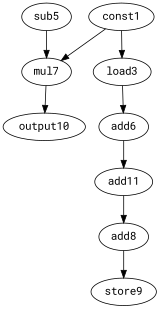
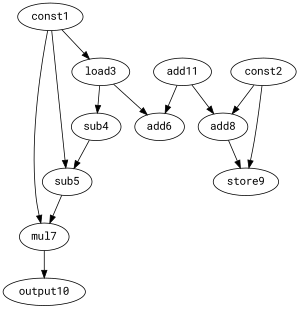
node "const2": added
edge "const1" -> "sub5": added
node "sub4": added
edge "add6" -> "add11": reversed
